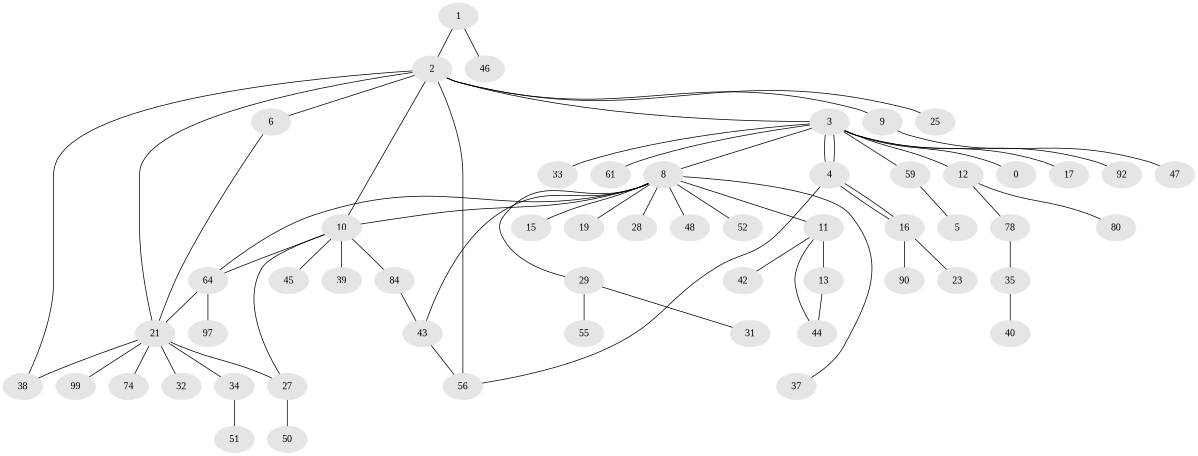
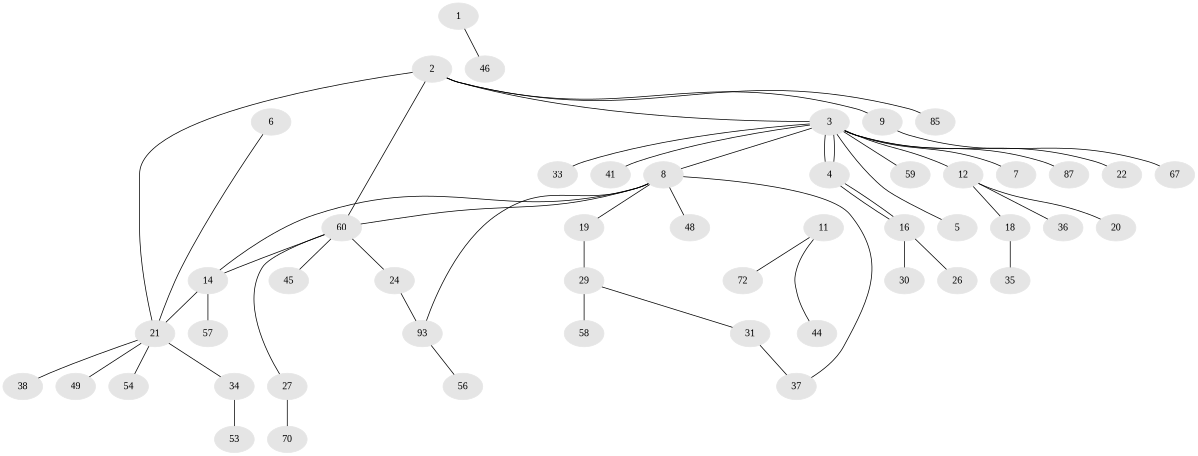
edge "1" -- "2": removed
edge "2" -- "6": removed
edge "2" -- "38": removed
node "25": label "25" -> "85"
node "61": label "61" -> "41"
node "0": label "0" -> "7"
node "17": label "17" -> "87"
node "92": label "92" -> "22"
node "47": label "47" -> "67"
edge "8" -- "29": now "19" -- "29"
edge "8" -- "11": removed
edge "59" -- "5": now "3" -- "5"
edge "2" -- "56": removed
node "10": label "10" -> "60"
node "15": removed
node "28": removed
node "52": removed
node "78": label "78" -> "18"
node "36": added
node "80": label "80" -> "20"
node "64": label "64" -> "14"
node "39": removed
node "84": label "84" -> "24"
node "42": label "42" -> "72"
node "13": removed
node "90": label "90" -> "30"
node "23": label "23" -> "26"
edge "4" -- "56": removed
node "97": label "97" -> "57"
node "43": label "43" -> "93"
node "55": label "55" -> "58"
node "40": removed
edge "21" -- "27": removed
edge "31" -- "37": added
node "99": label "99" -> "49"
node "74": label "74" -> "54"
node "32": removed
node "51": label "51" -> "53"
node "50": label "50" -> "70"
